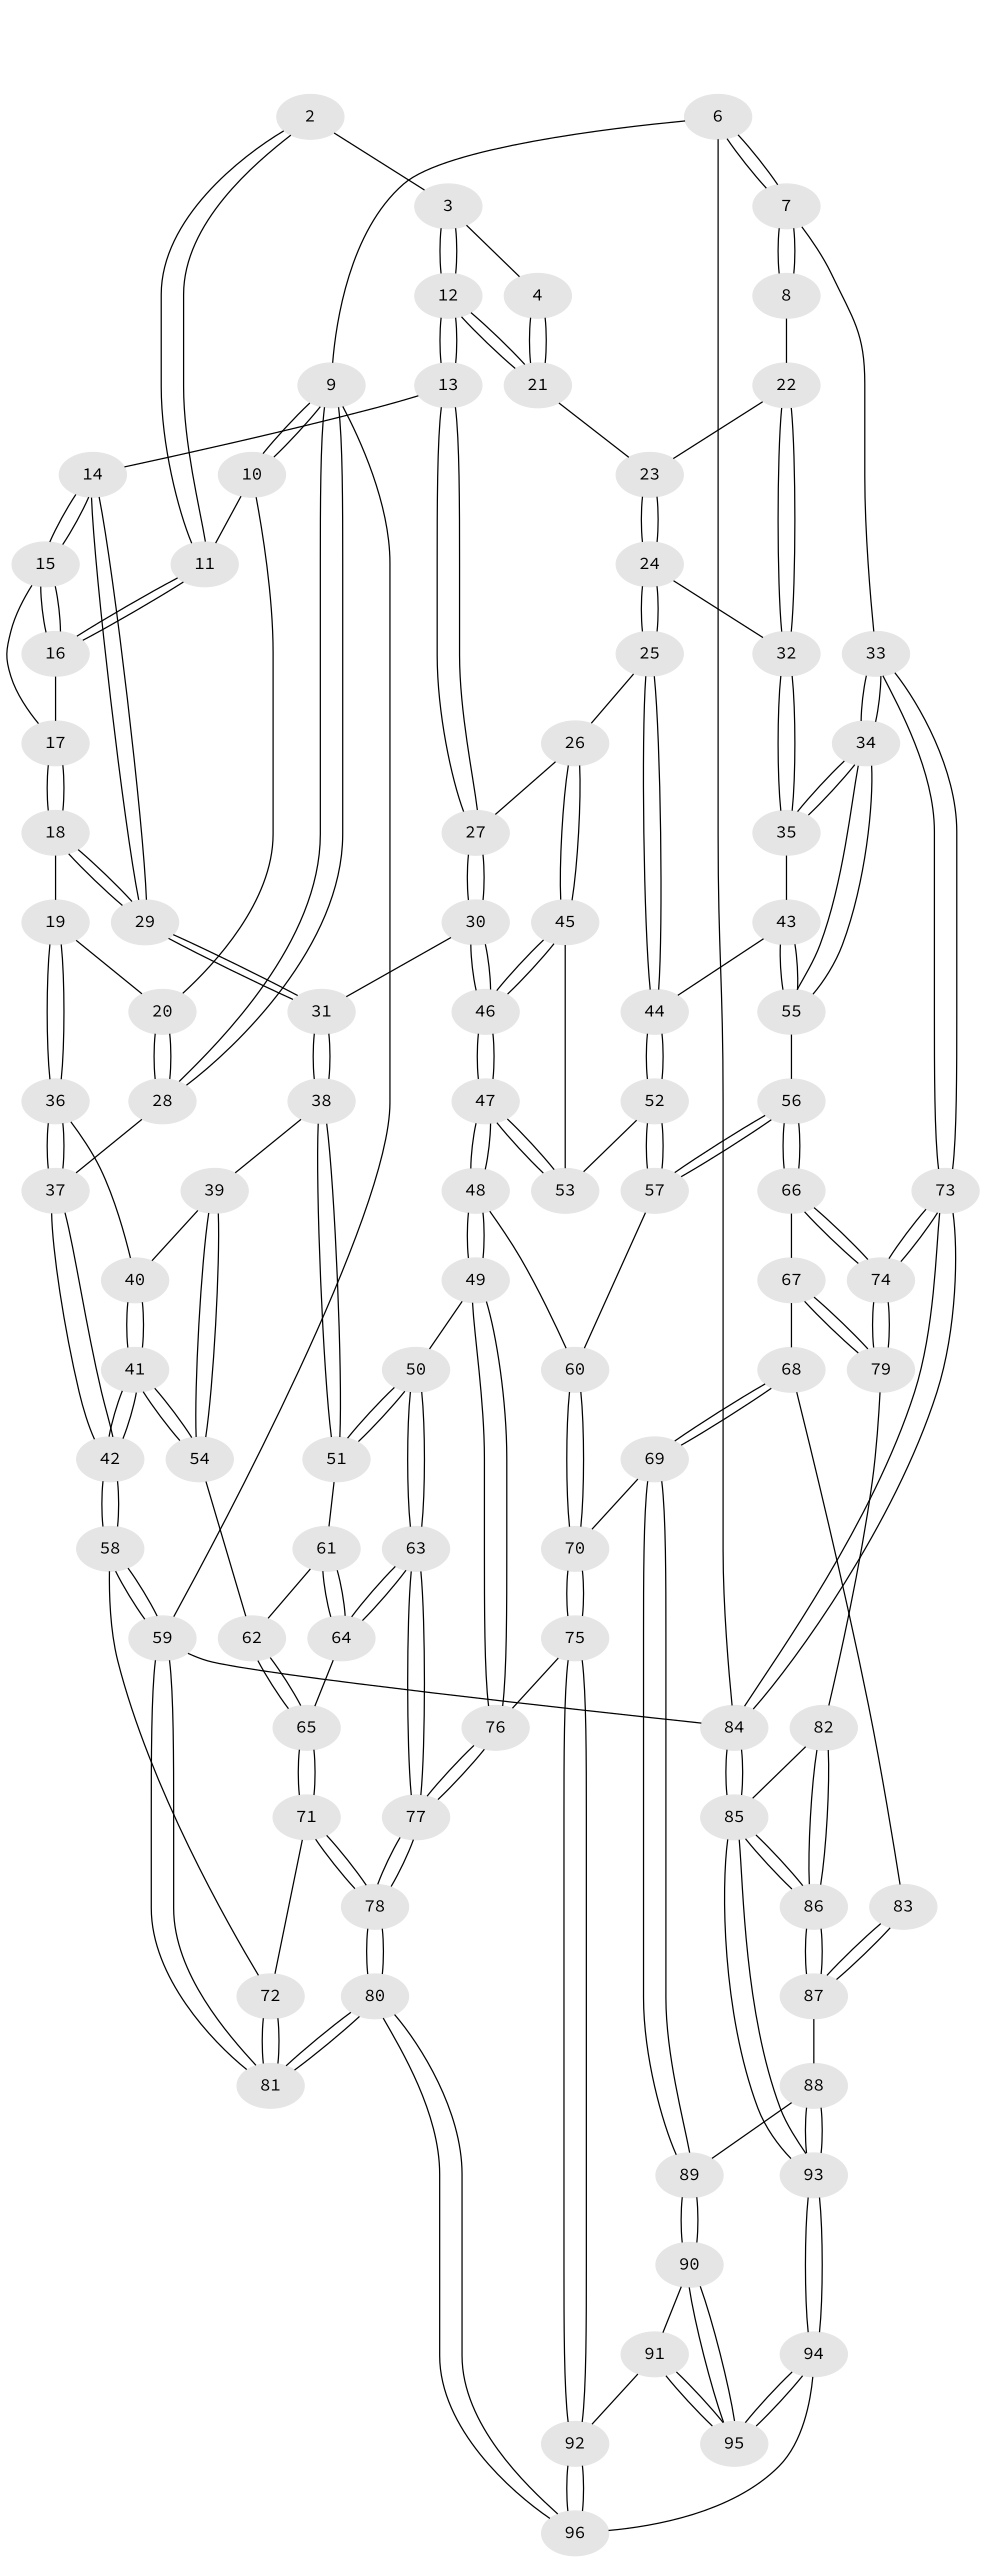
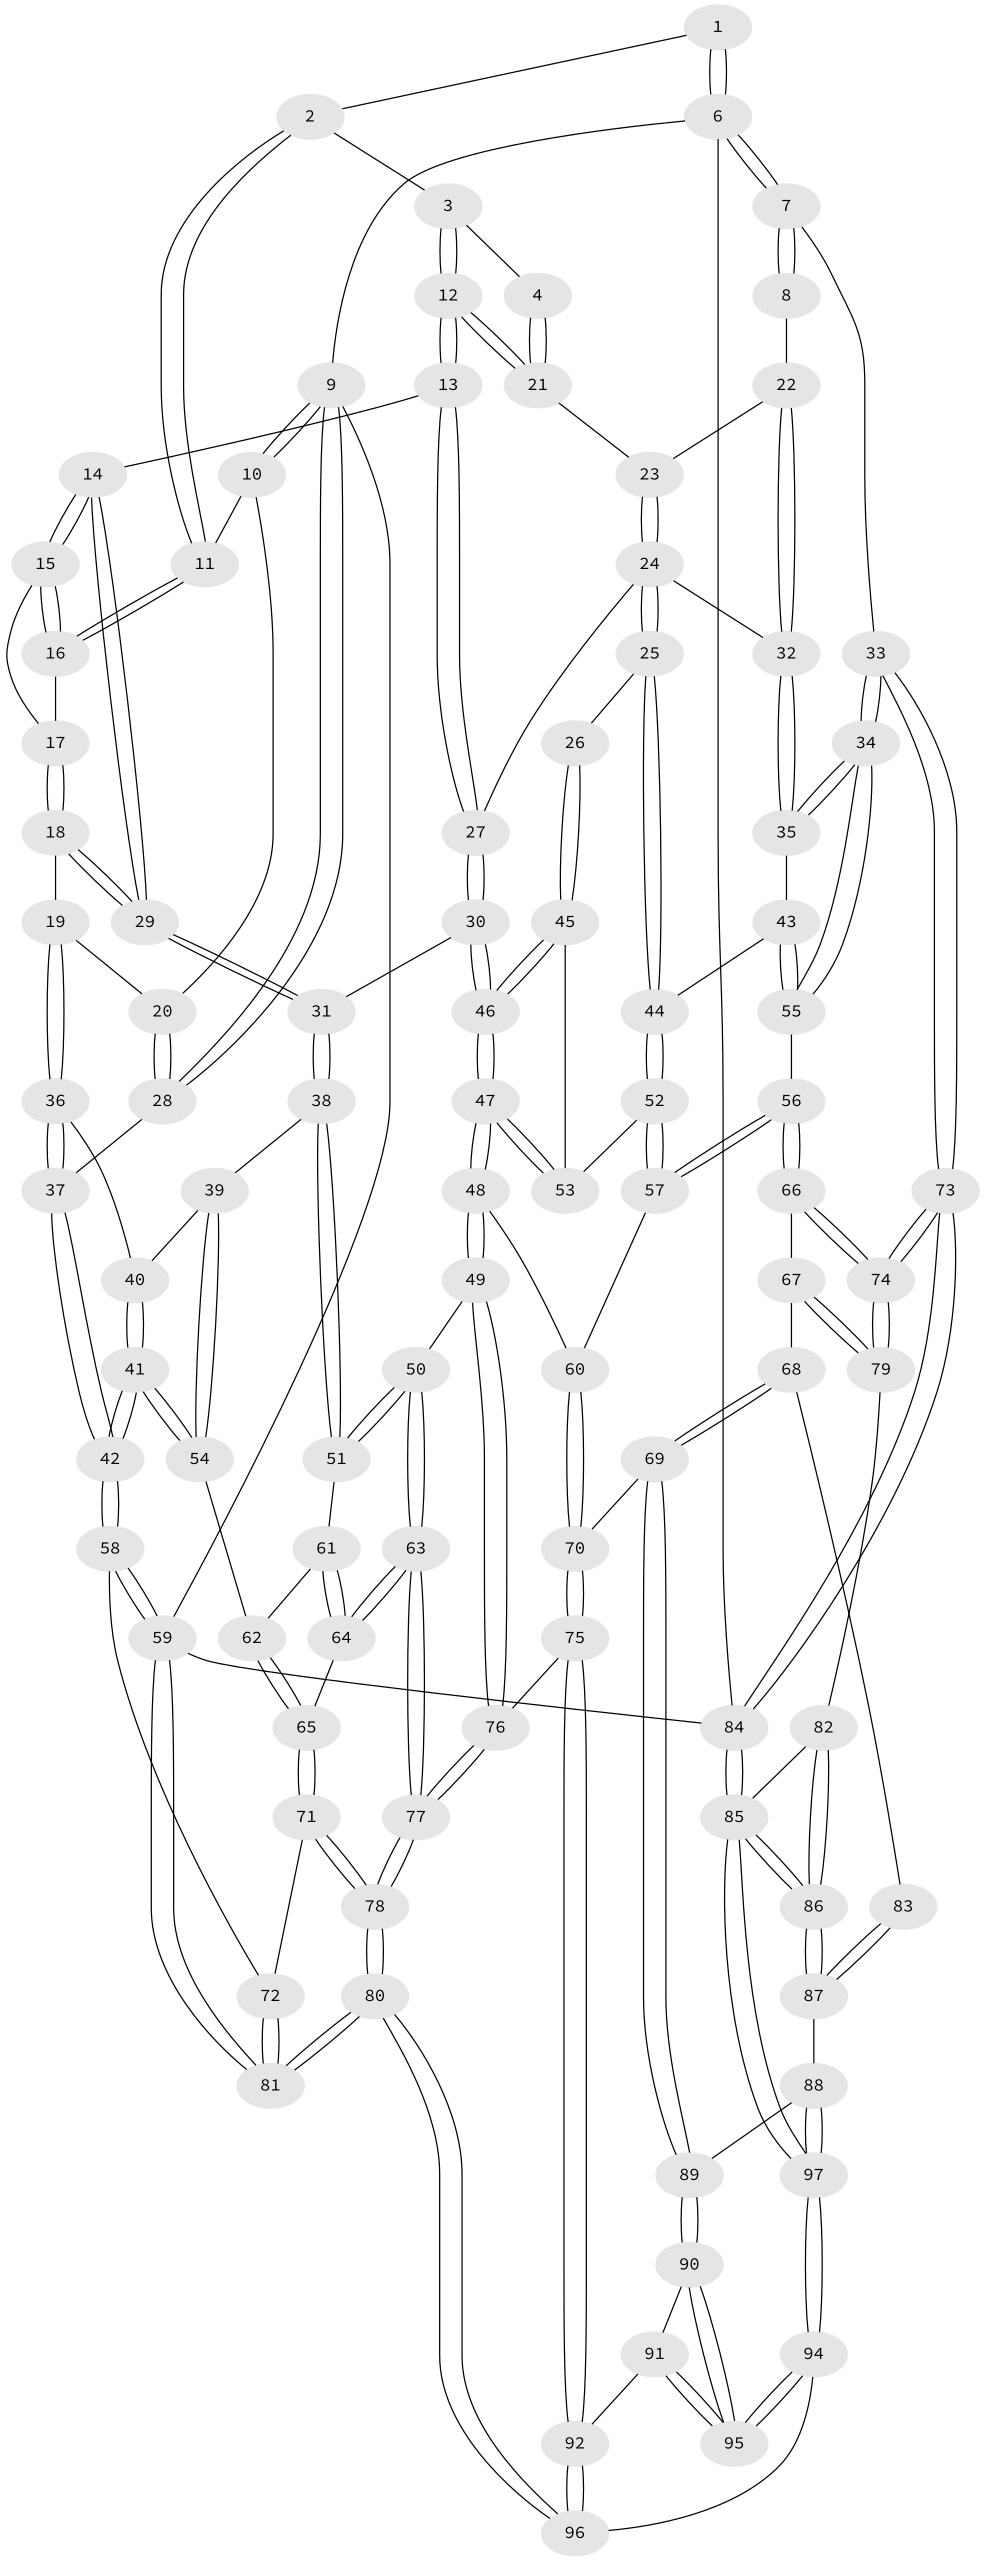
node "1": added
edge "26" -- "27": now "24" -- "27"
node "93": label "93" -> "97"
